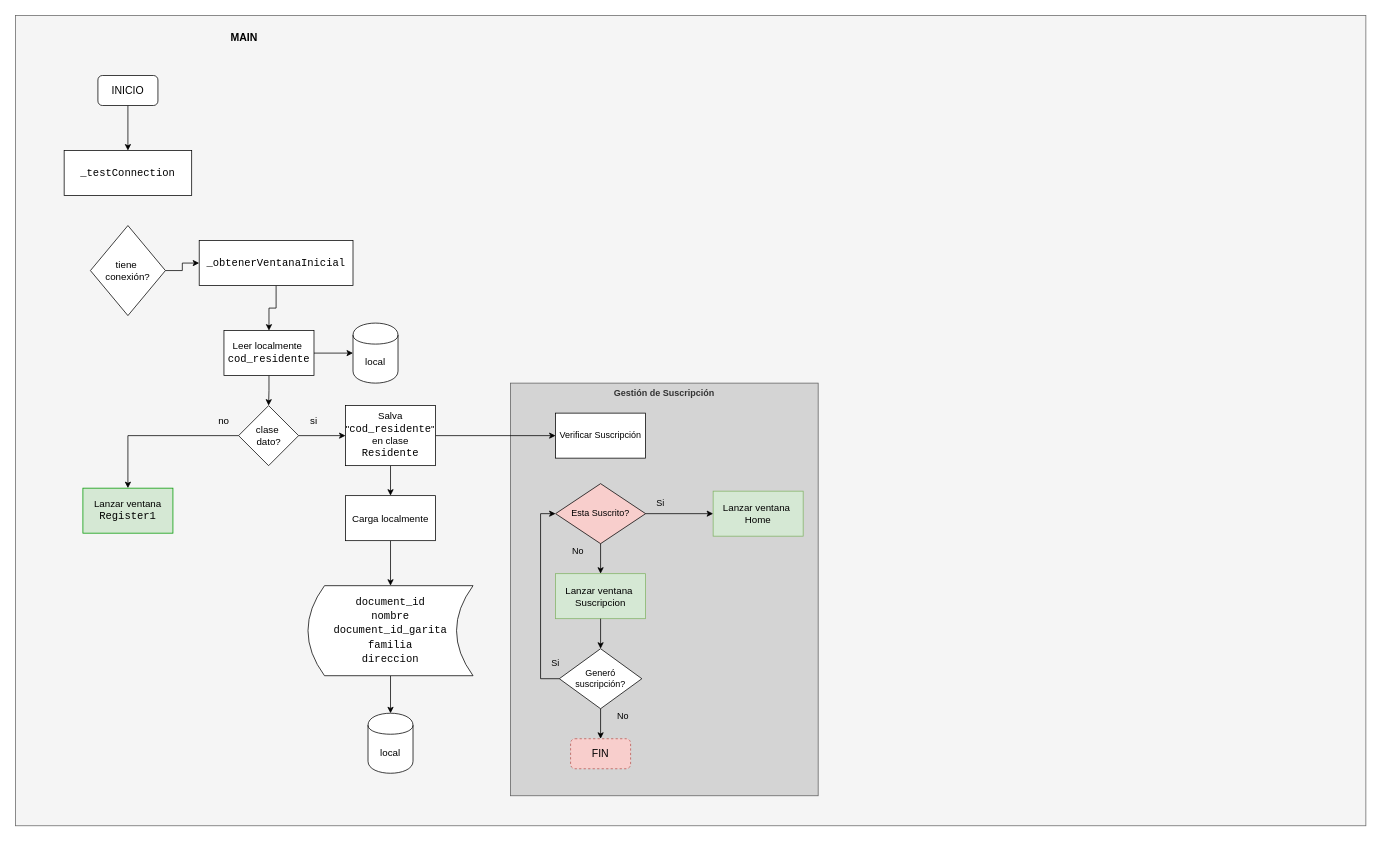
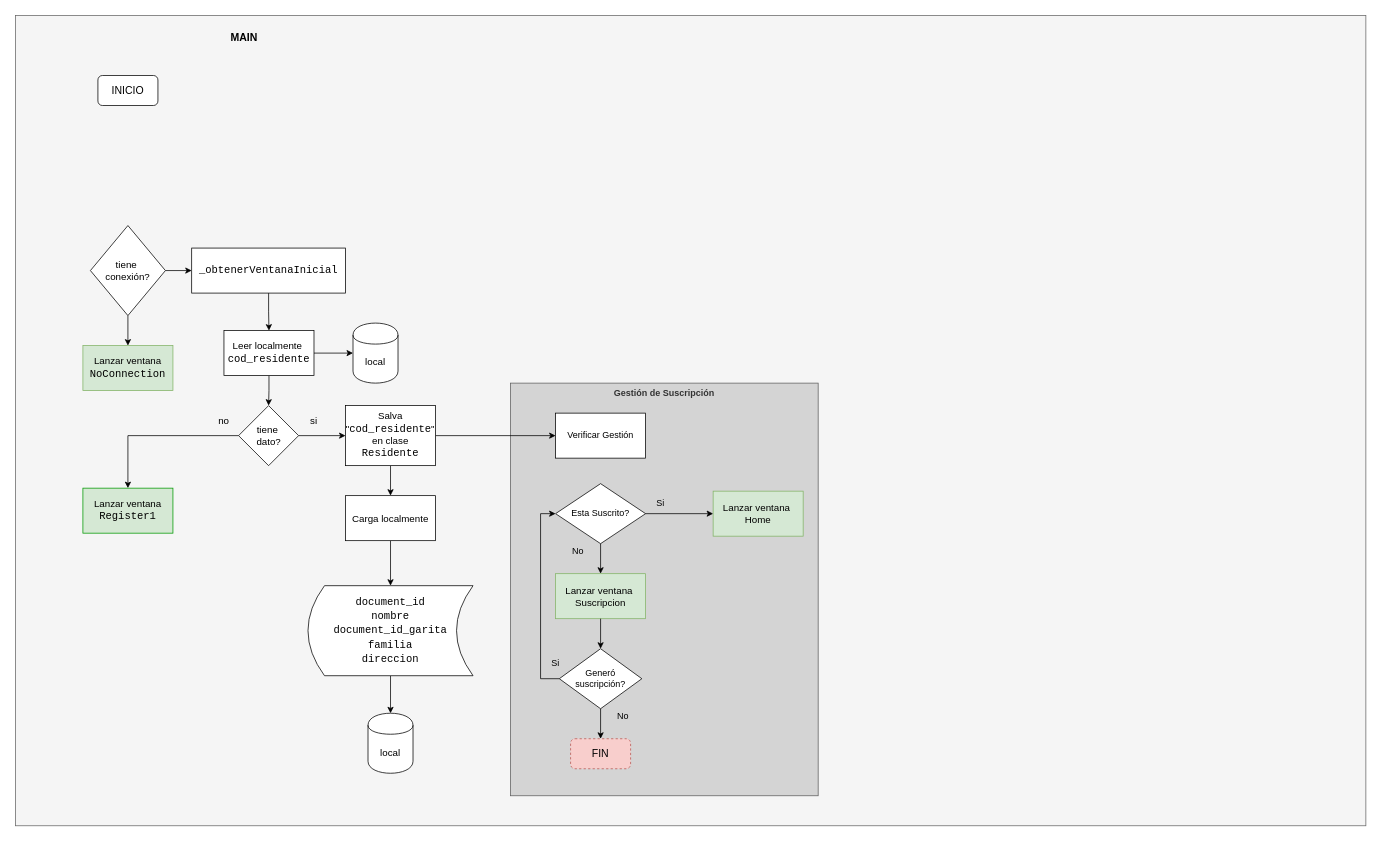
edge "INICIO" -> "_testConnection": removed
node "_testConnection": removed
node "_obtenerVentanaInicial": moved (276, 263) -> (269, 270)
edge "tiene conexión?" -> "Lanzar ventana NoConnection": added
node "Lanzar ventana NoConnection": added
node "clase dato?": label "clase dato?" -> "tiene dato?"
node "Verificar Suscripción": label "Verificar Suscripción" -> "Verificar Gestión"
node "Esta Suscrito?": fillcolor #f8cecc -> #ffffff
